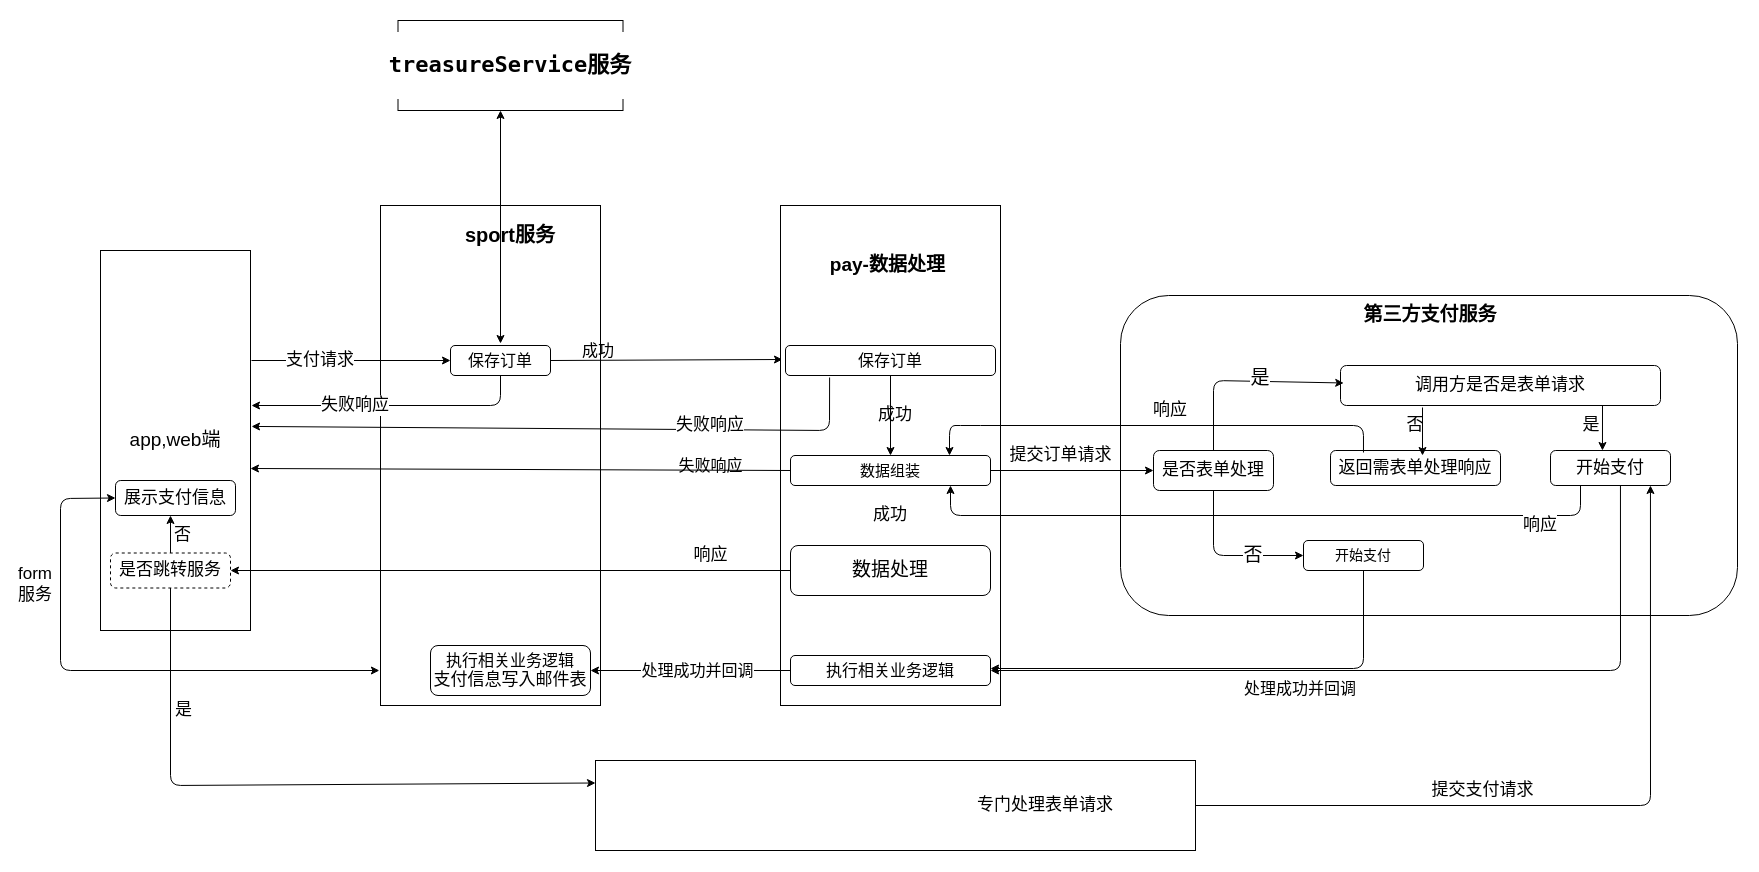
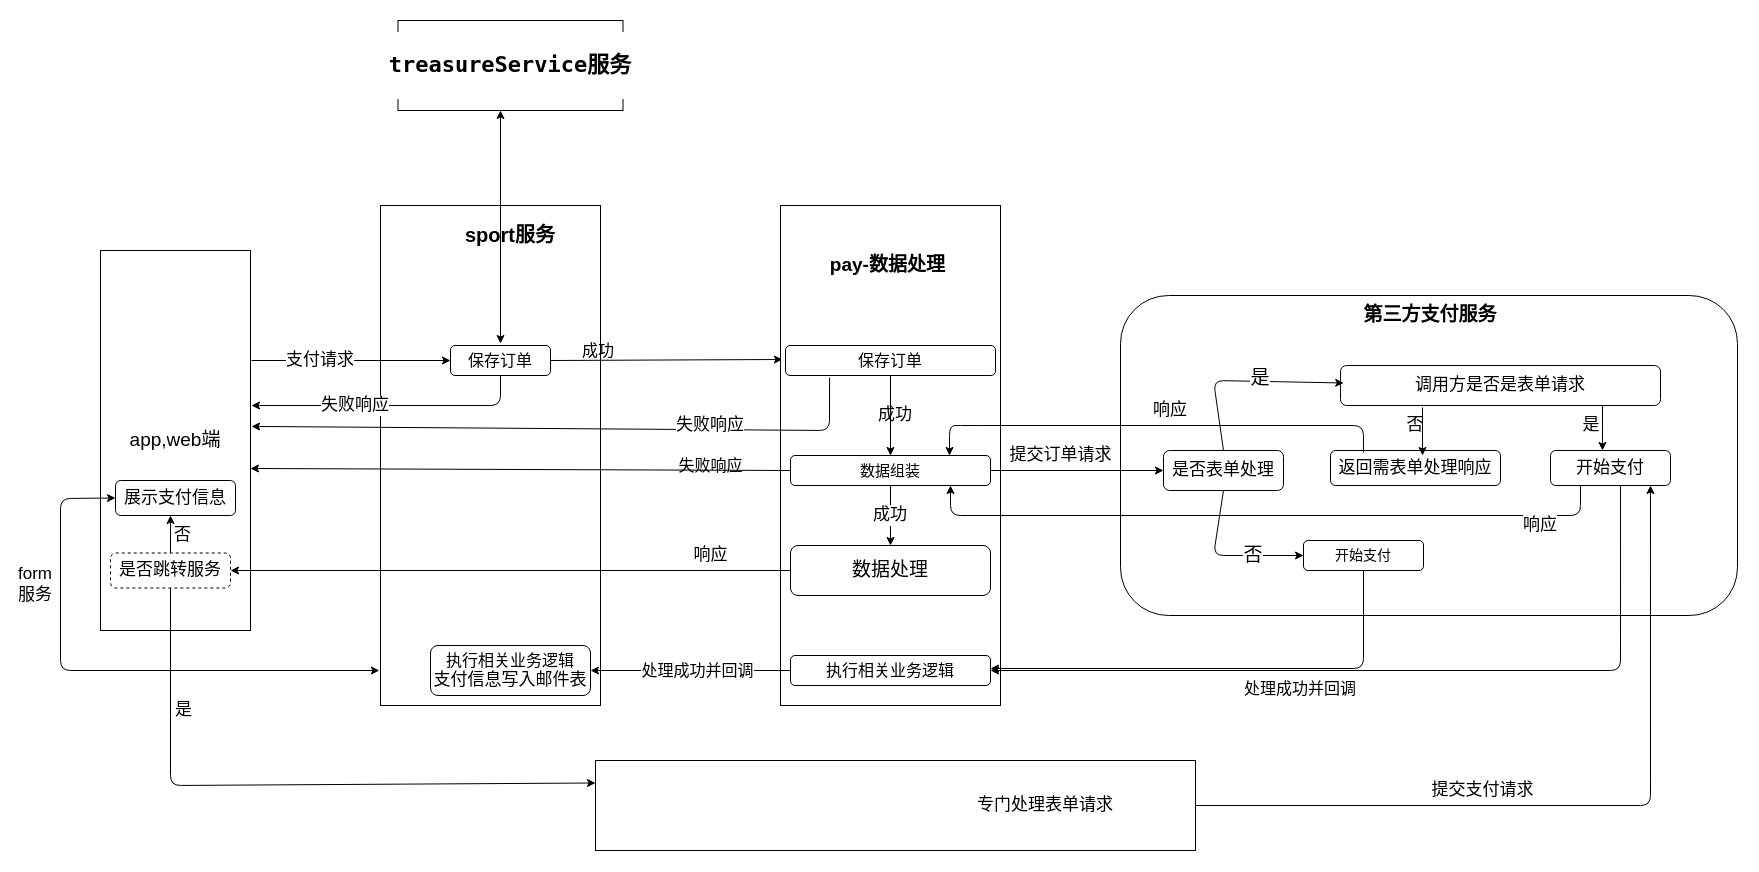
node "是否表单处理": moved (1214, 471) -> (1224, 471)
edge "数据组装" -> "数据处理": added
